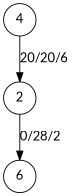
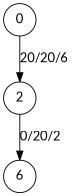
node "4": label "4" -> "0"
edge "2" -> "6": label "0/28/2" -> "0/20/2"
